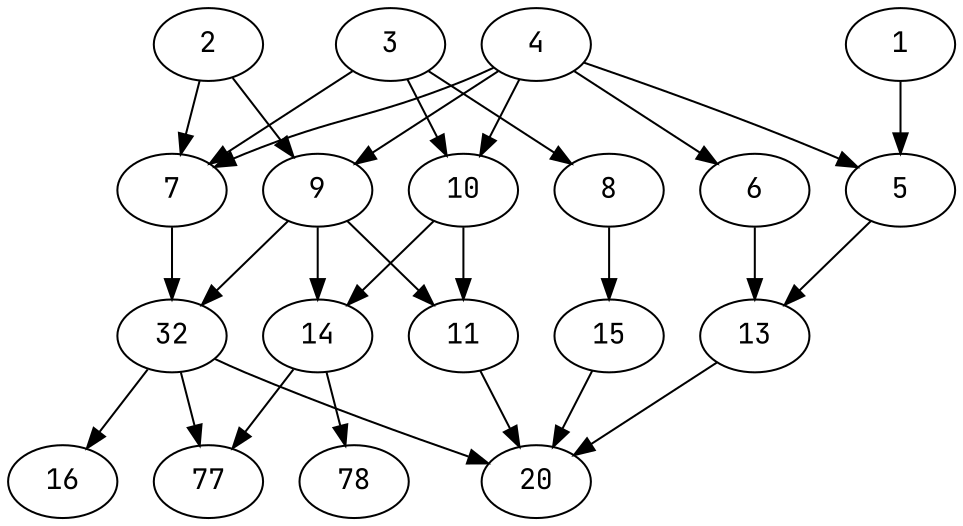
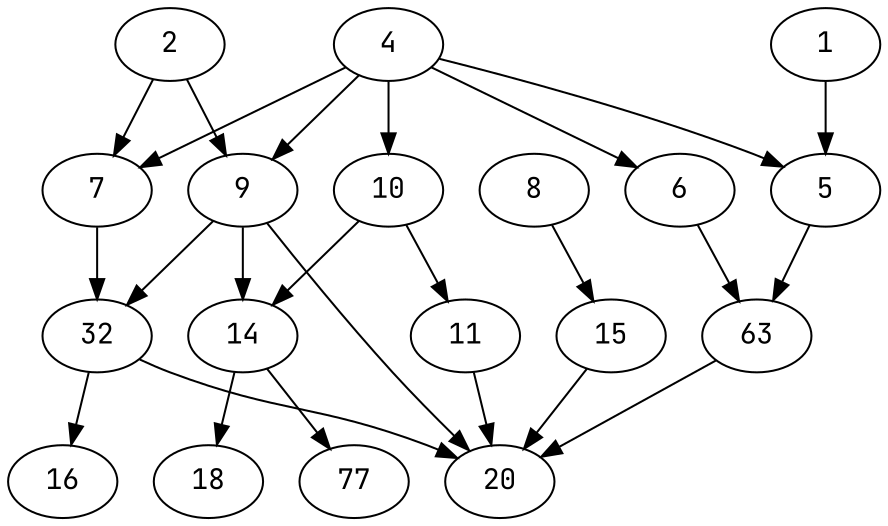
node "3": removed
edge "9" -> "11": now "9" -> "20"
node "13": label "13" -> "63"
edge "32" -> "77": removed
node "78": label "78" -> "18"
